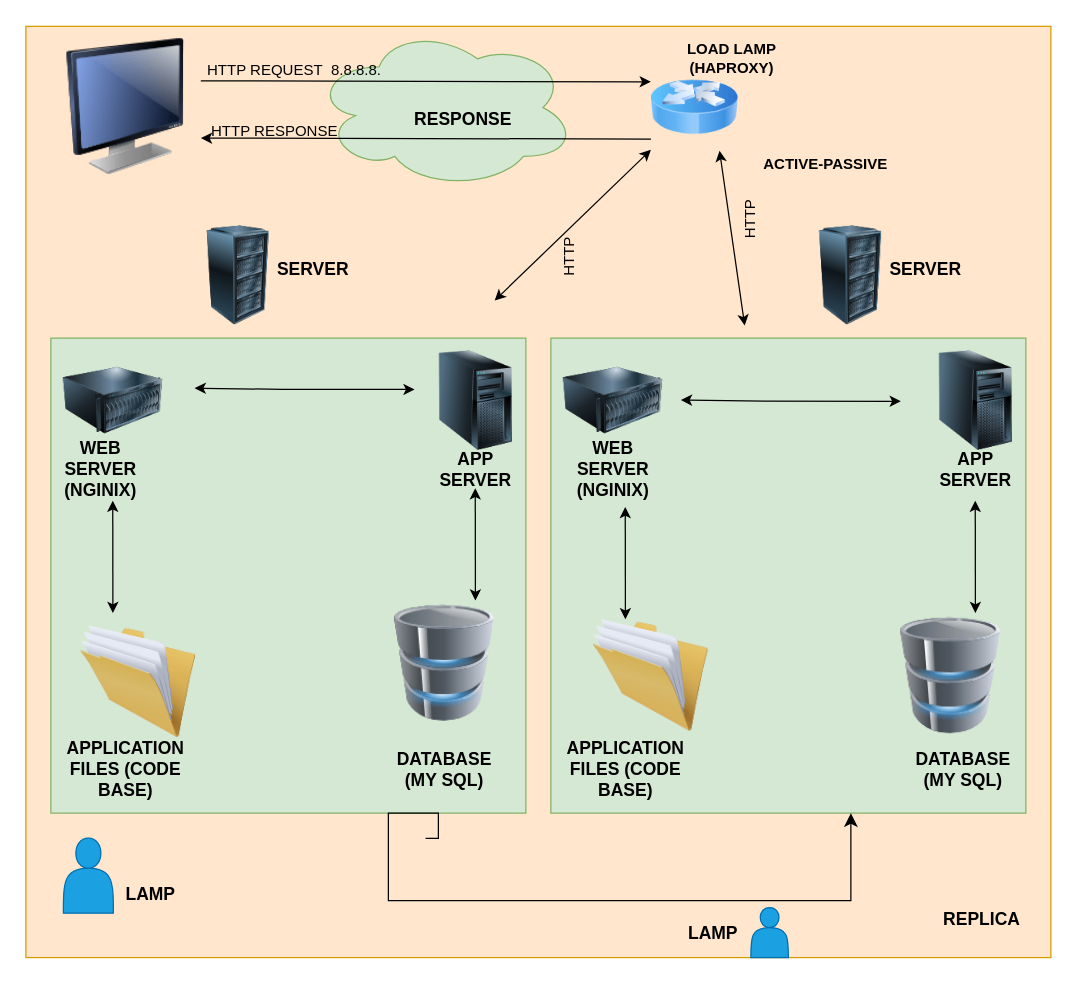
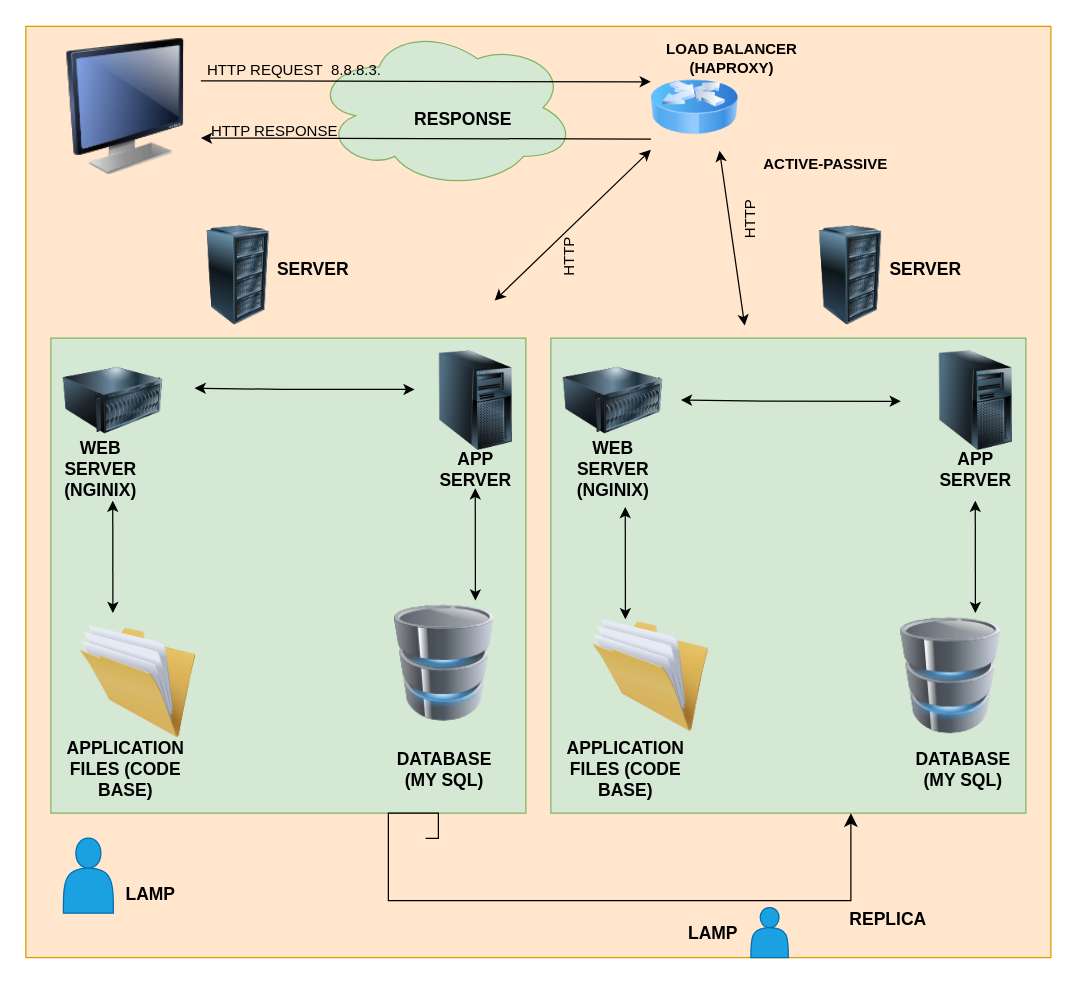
node "LOAD LAMP (HAPROXY)": label "LOAD LAMP (HAPROXY)" -> "LOAD BALANCER (HAPROXY)"
node "HTTP REQUEST 8.8.8.8.": label "HTTP REQUEST 8.8.8.8." -> "HTTP REQUEST 8.8.8.3."
node "REPLICA": moved (982, 919) -> (888, 919)
